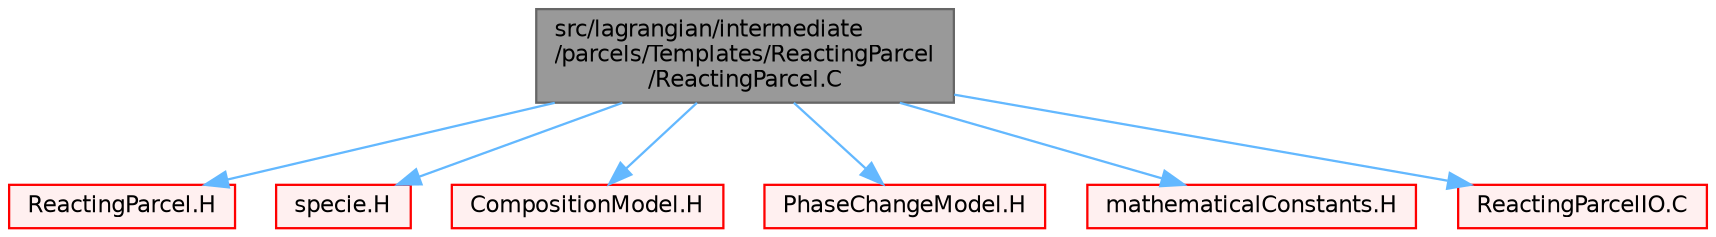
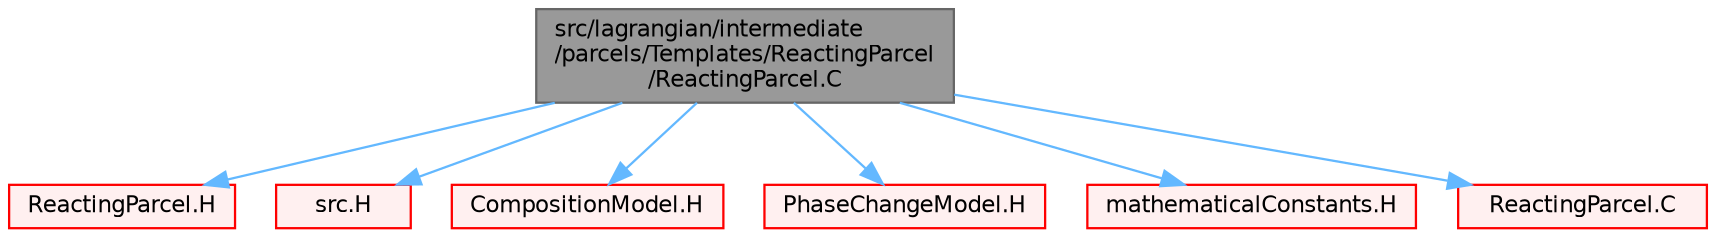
node "specie.H": label "specie.H" -> "src.H"
node "ReactingParcelIO.C": label "ReactingParcelIO.C" -> "ReactingParcel.C"
